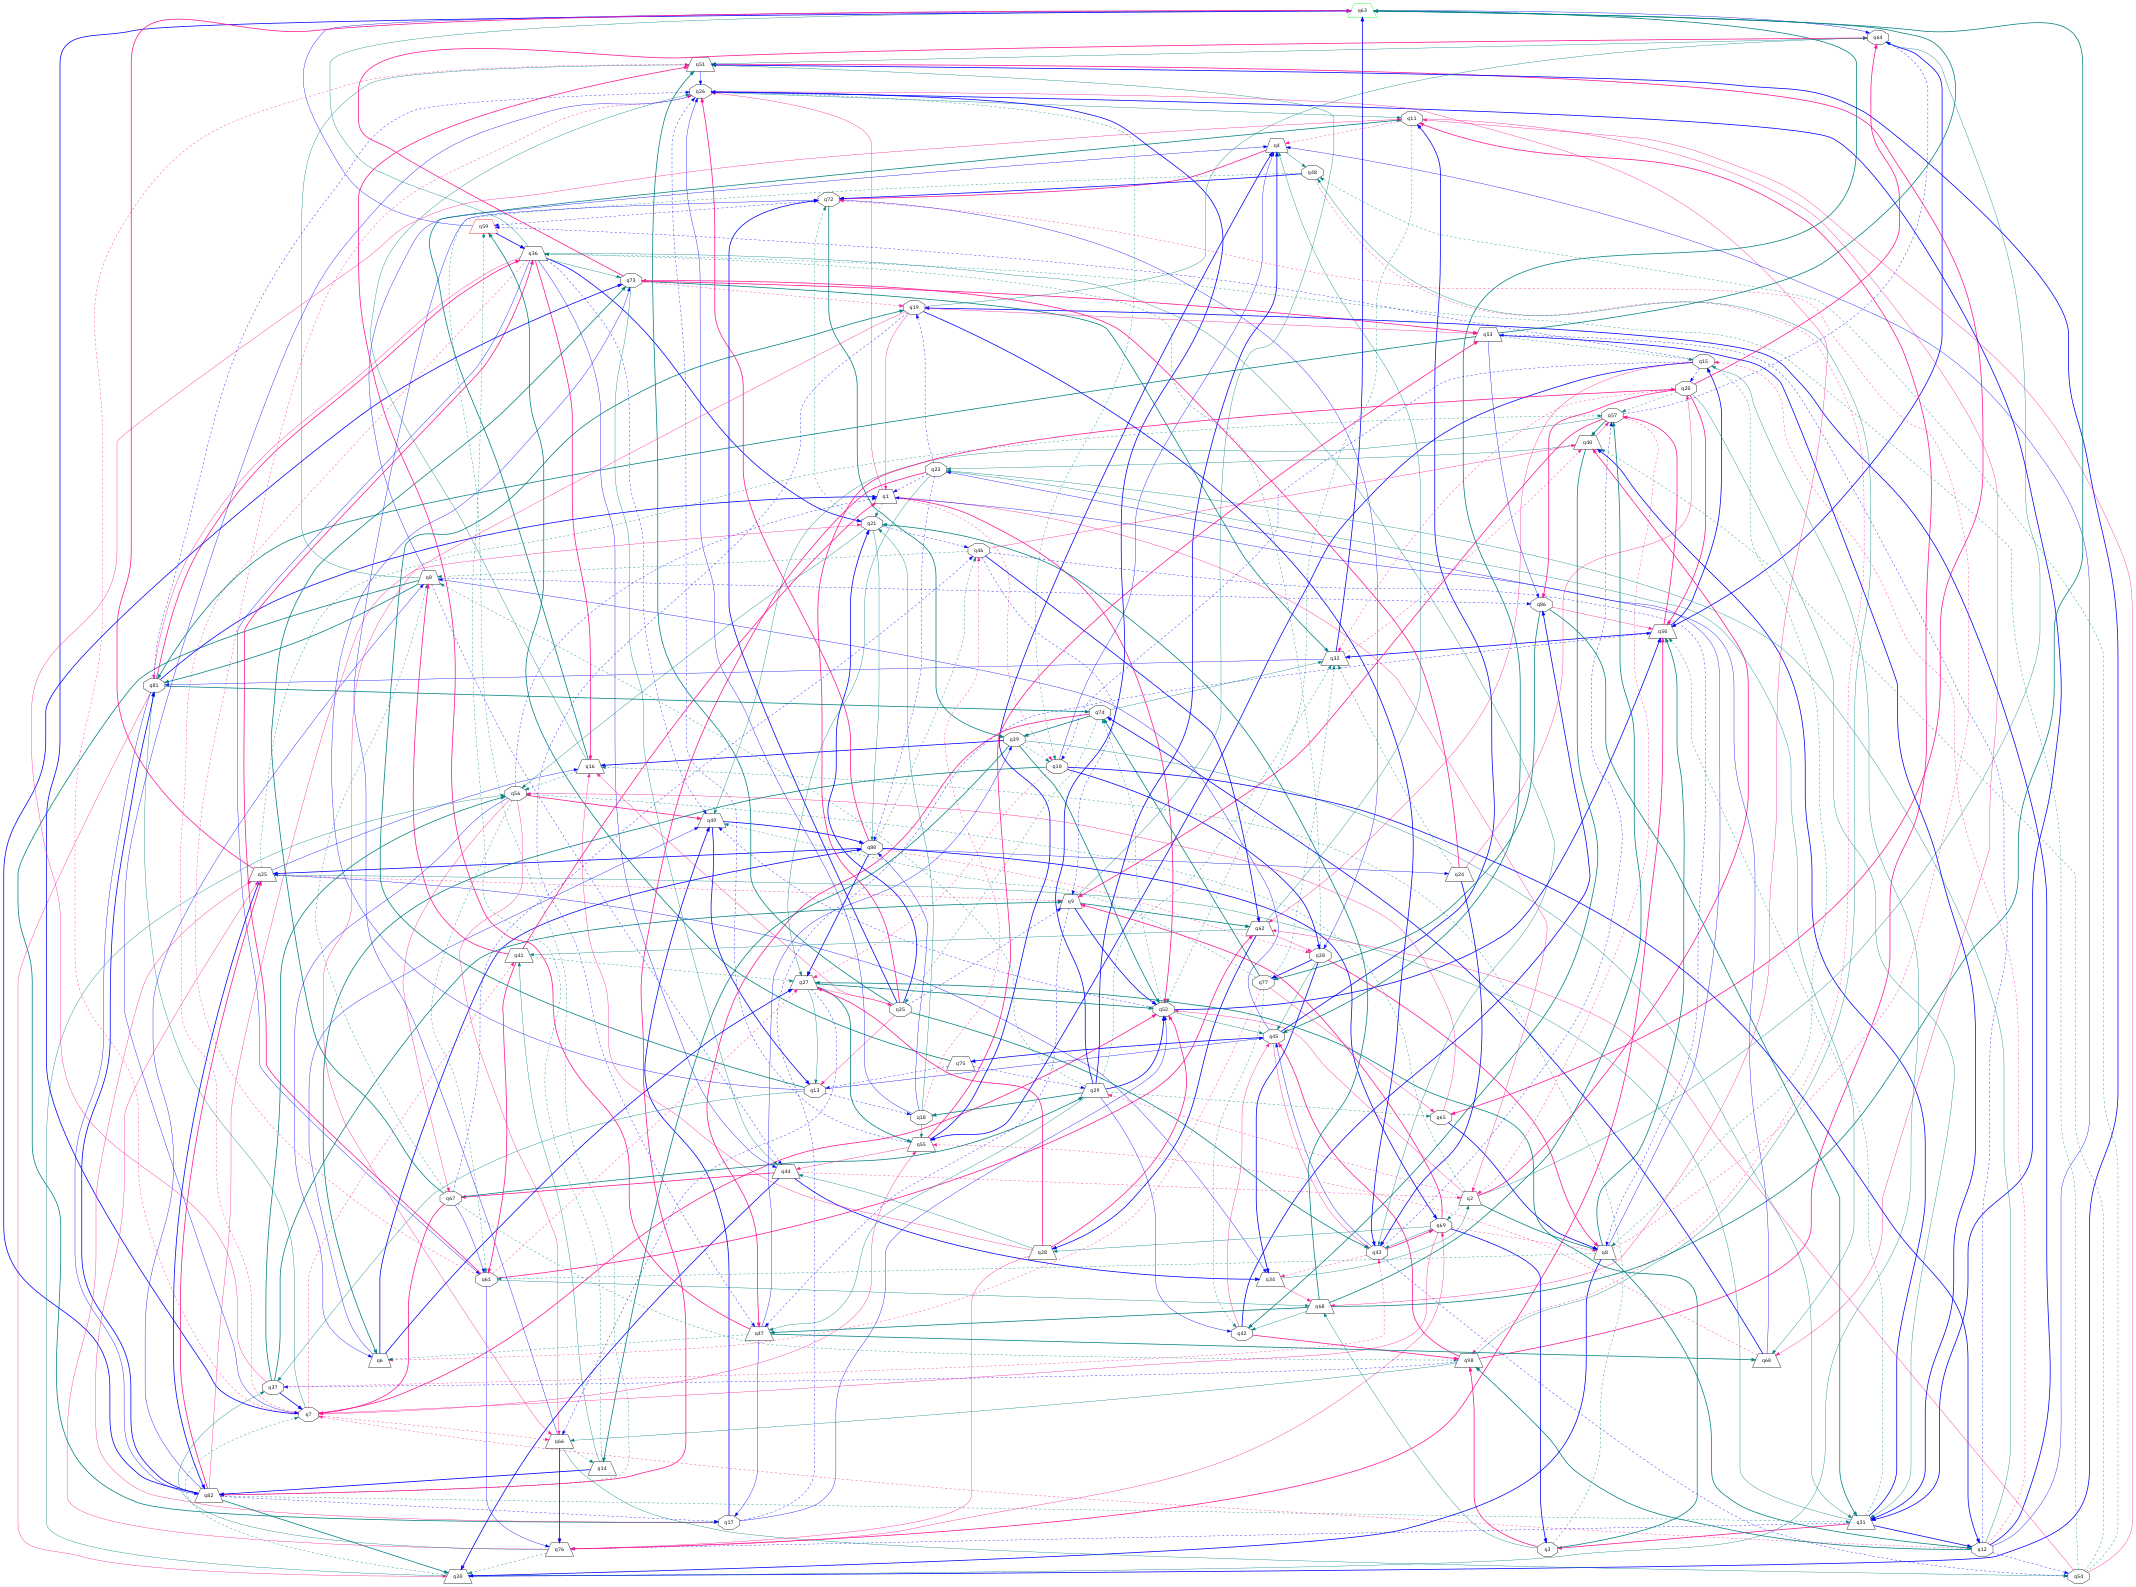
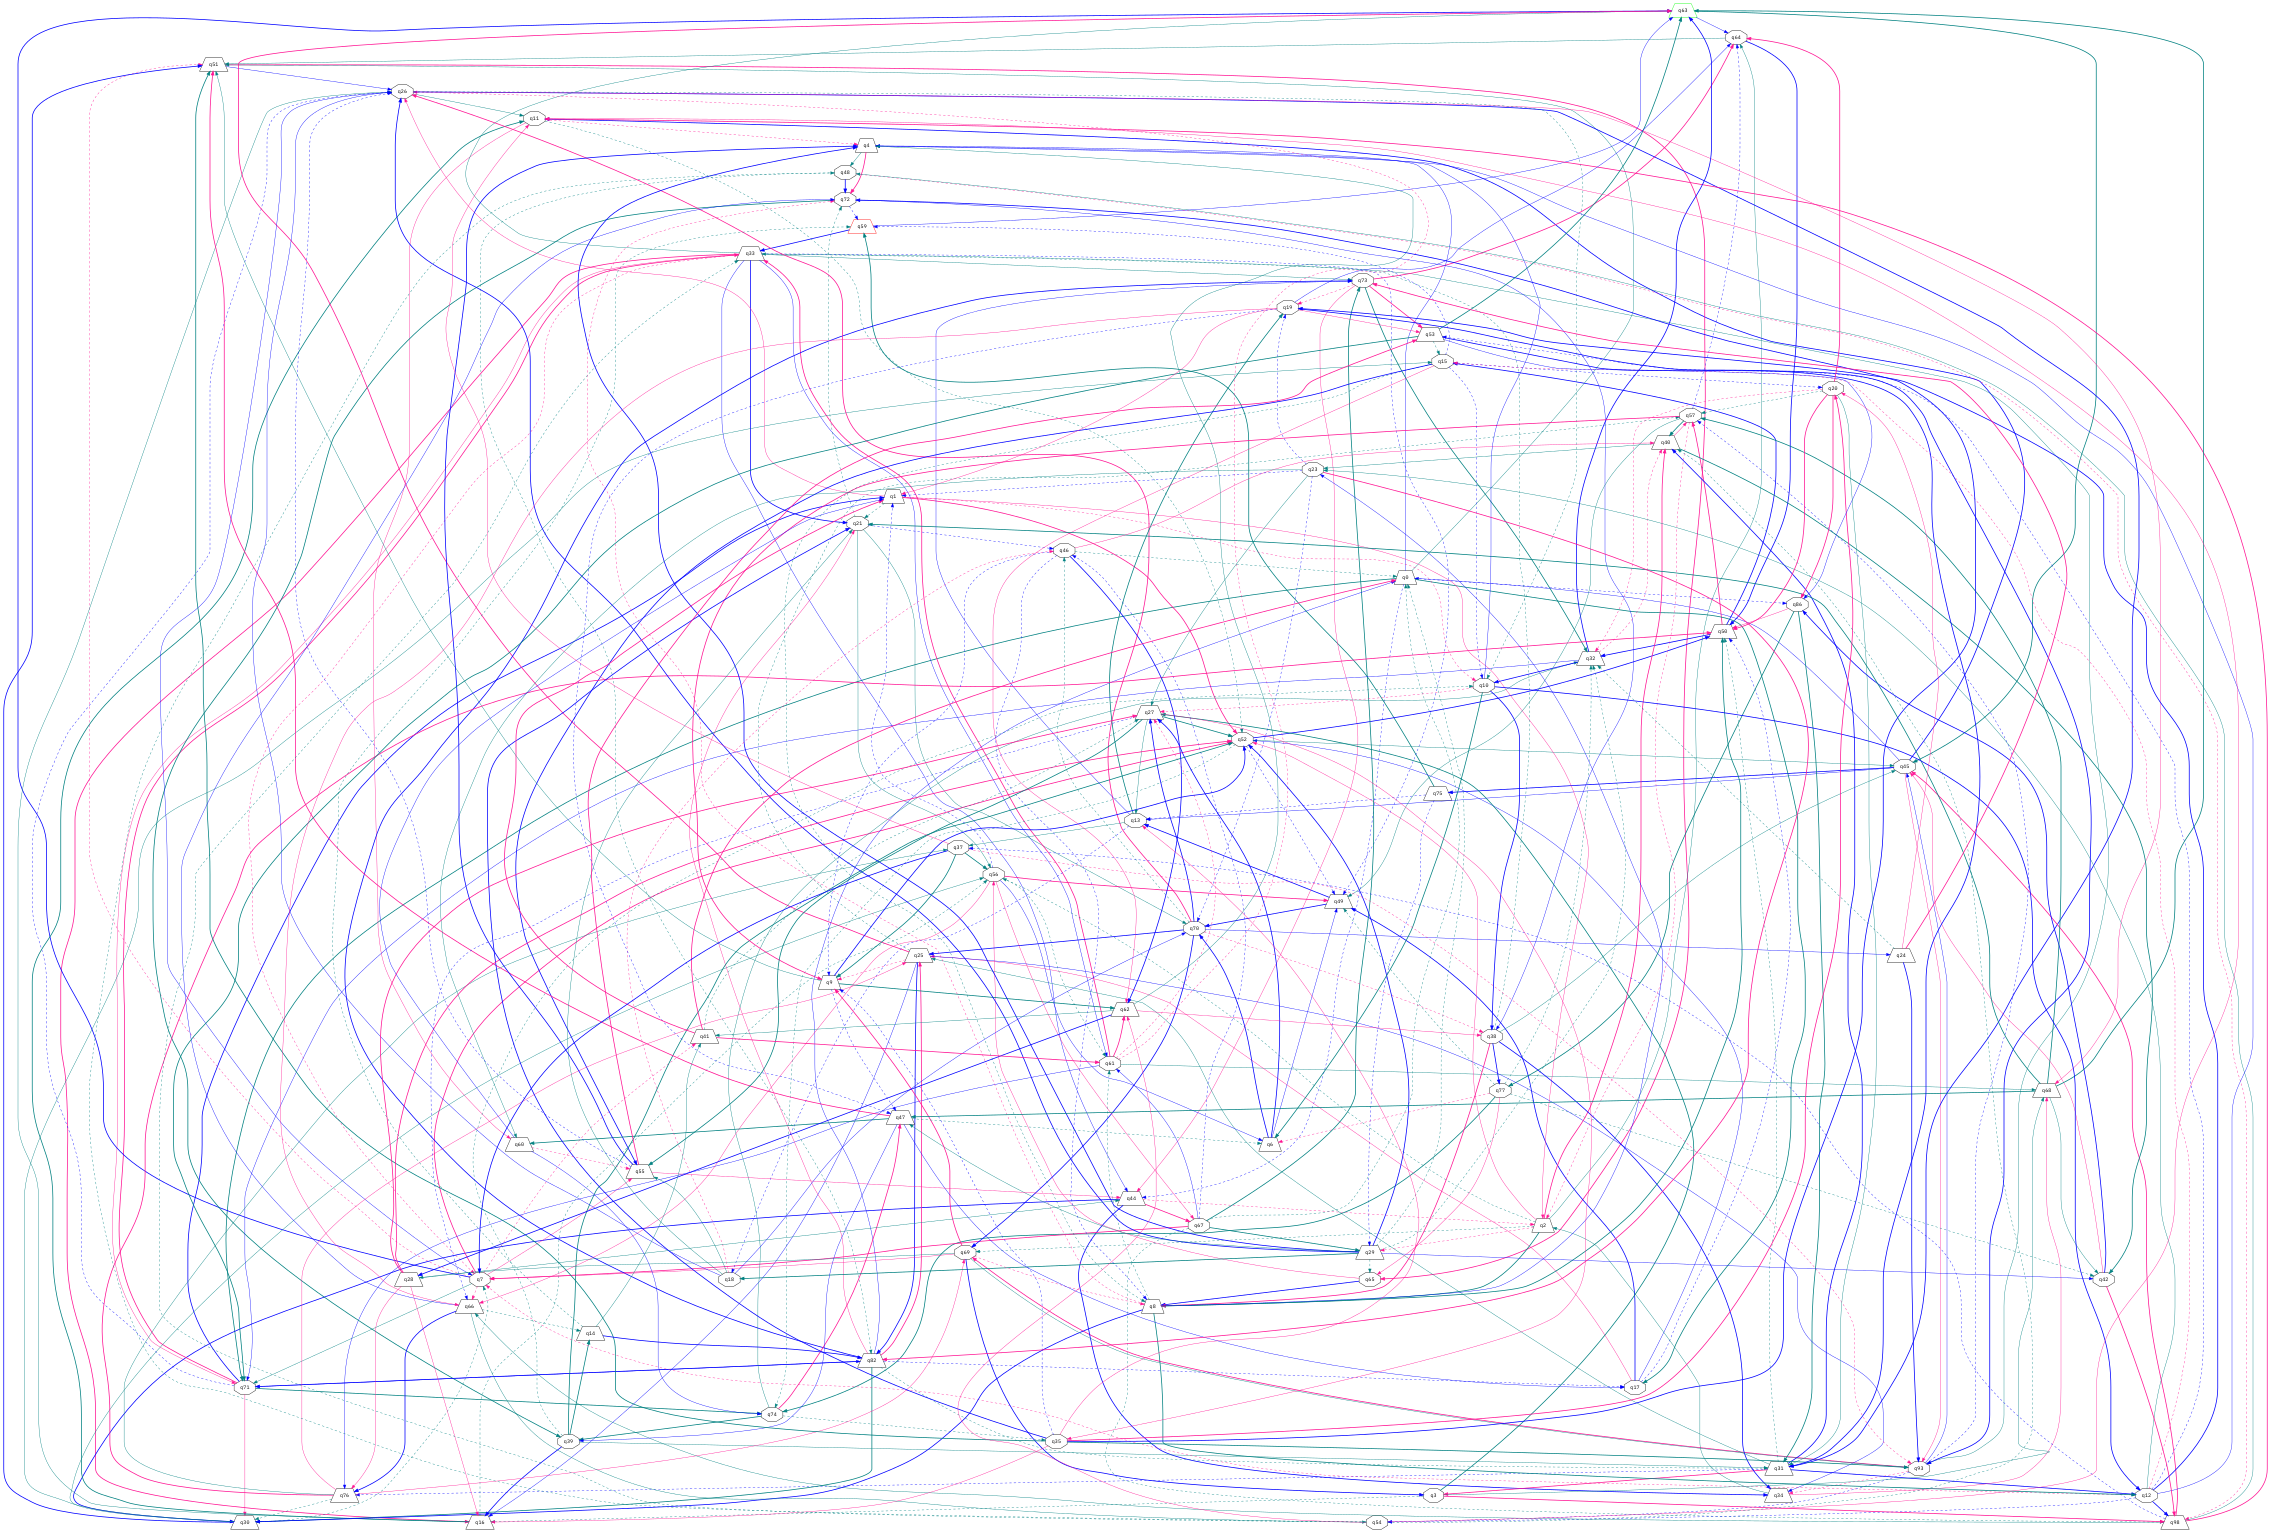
edge "q19" -> "q64": color teal -> blue
node "q36": label "q36" -> "q33"
edge "q32" -> "q10": added
node "q81": label "q81" -> "q71"
edge "q73" -> "q44": color teal -> deeppink
node "q80": label "q80" -> "q70"
edge "q60" -> "q74": style bold -> solid
edge "q13" -> "q45": reversed
node "q43": label "q43" -> "q93"
edge "q12" -> "q98": color teal -> blue
